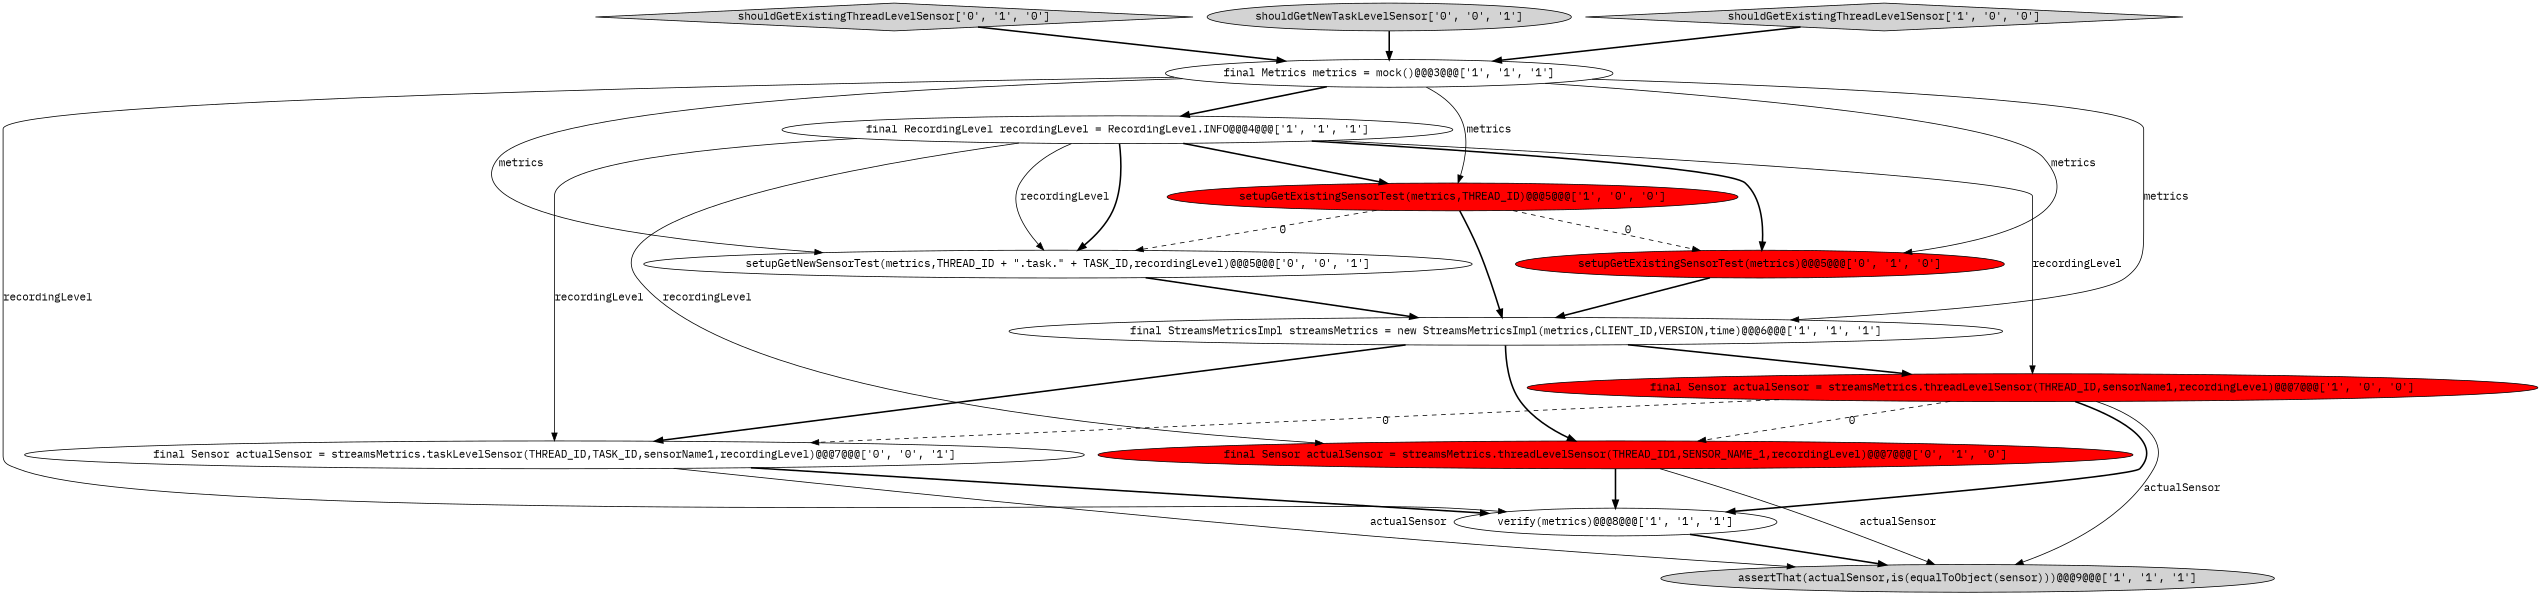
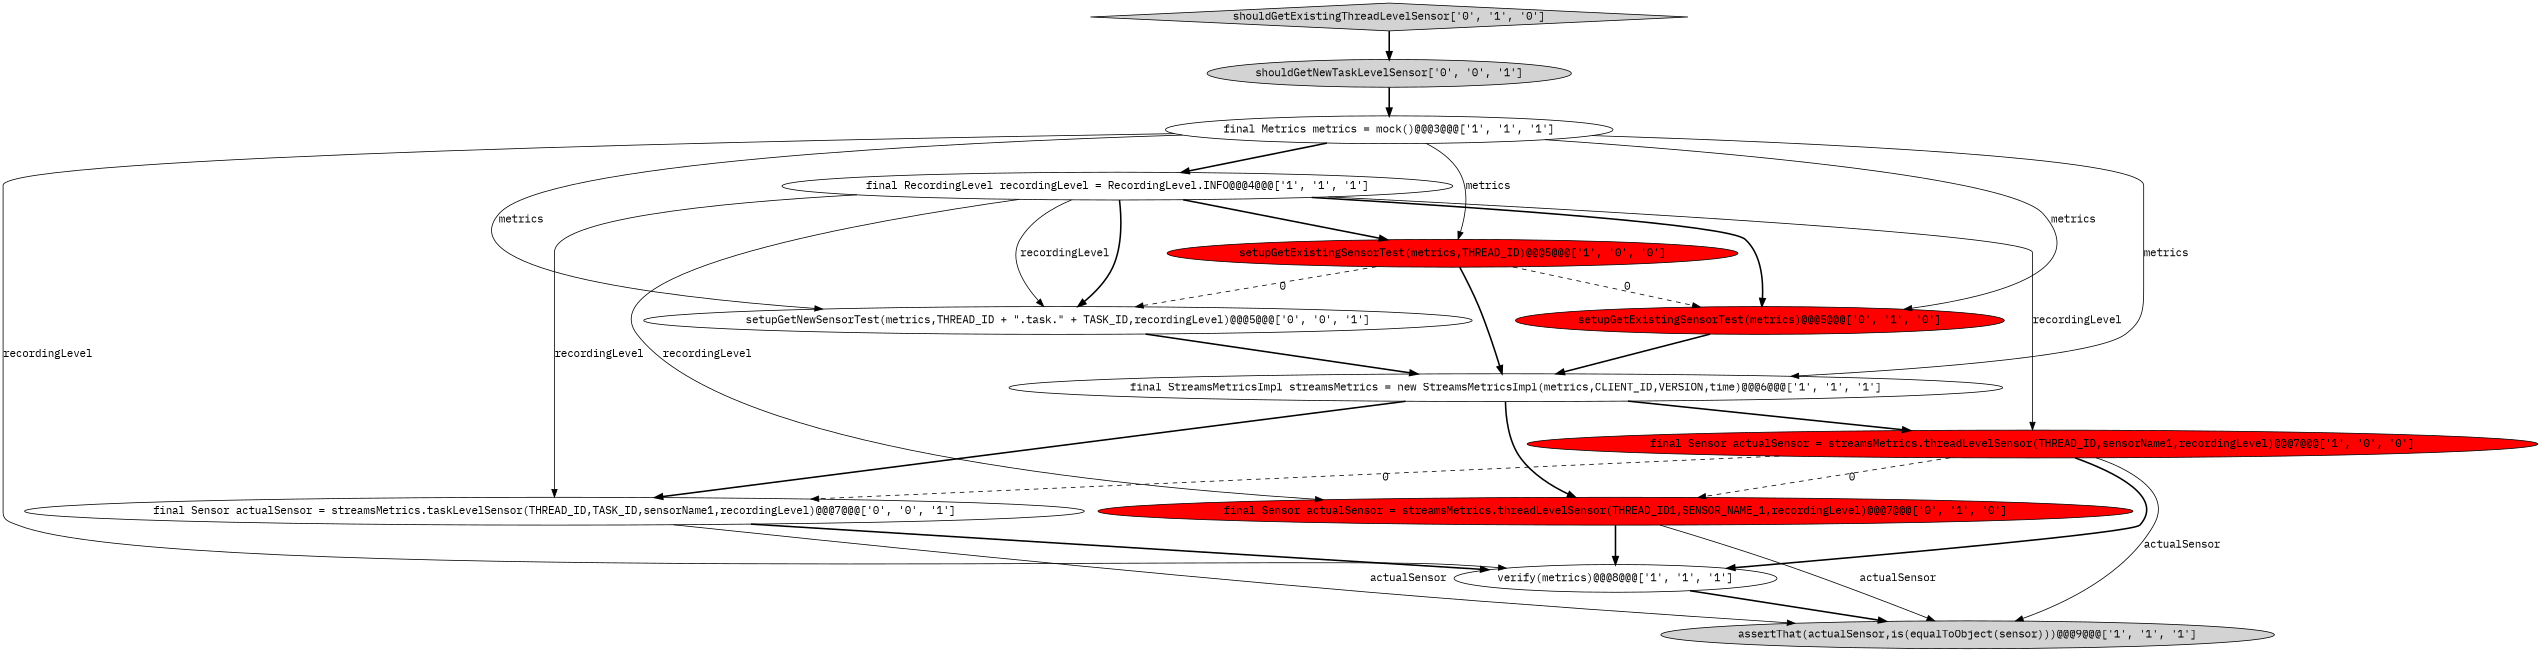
node "shouldGetExistingThreadLevelSensor['1', '0', '0']": removed
edge "shouldGetExistingThreadLevelSensor['0', '1', '0']" -> "final Metrics metrics = mock()@@@3@@@['1', '1', '1']": now "shouldGetExistingThreadLevelSensor['0', '1', '0']" -> "shouldGetNewTaskLevelSensor['0', '0', '1']"
